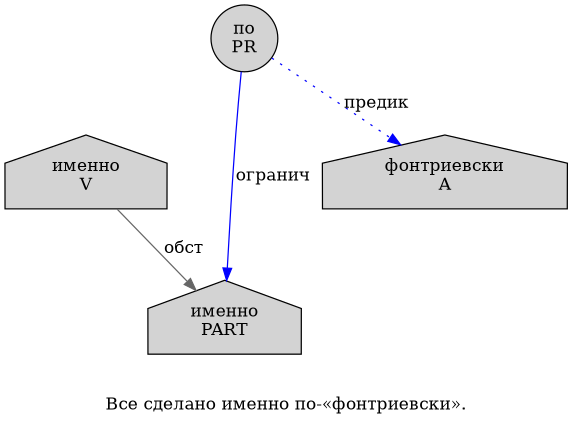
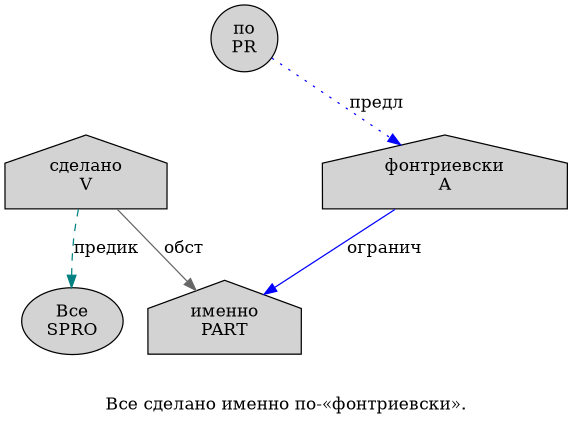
edge "по PR" -> "фонтриевски A": label "предик" -> "предл"
edge "по PR" -> "именно PART": now "фонтриевски A" -> "именно PART"
node "именно V": label "именно V" -> "сделано V"
node "Все SPRO": added
